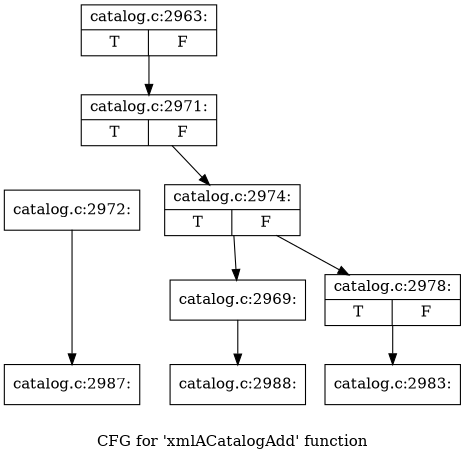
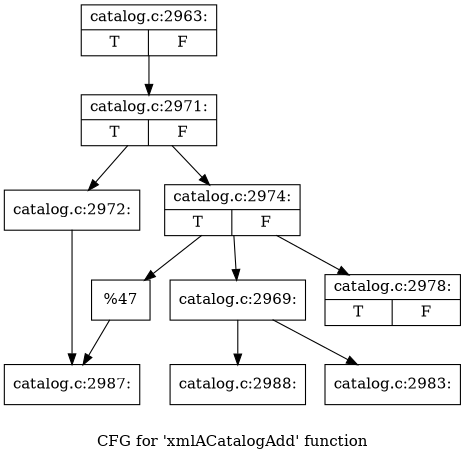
edge "catalog.c:2971:" -> "catalog.c:2972:": added
node "%47": added
edge "catalog.c:2978:" -> "catalog.c:2983:": now "catalog.c:2969:" -> "catalog.c:2983:"
